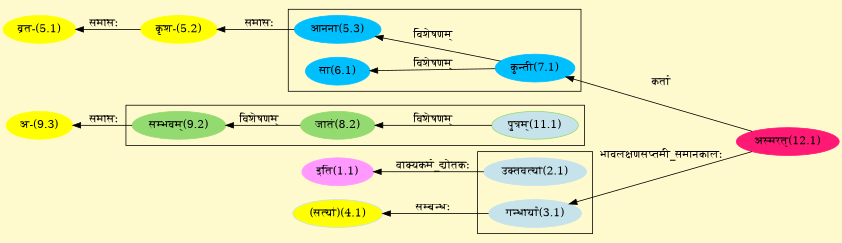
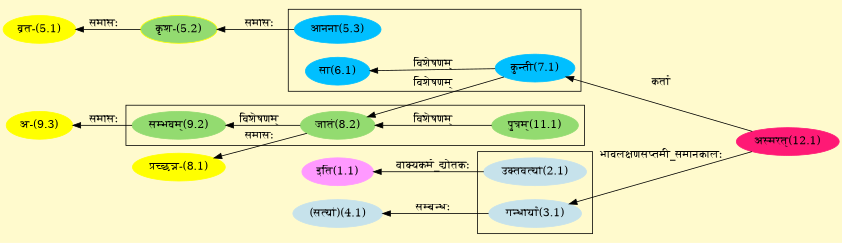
node "कृश-(5.2)": fillcolor #ffff00 -> #93db70
edge "कुन्ती(7.1)" -> "आनना(5.3)": now "कुन्ती(7.1)" -> "जातं(8.2)"
node "पुत्रम्(11.1)": fillcolor #c6e2eb -> #93db70
node "प्रच्छन्न-(8.1)": added
node "(सत्यां)(4.1)": fillcolor #ffff00 -> #c6e2eb
